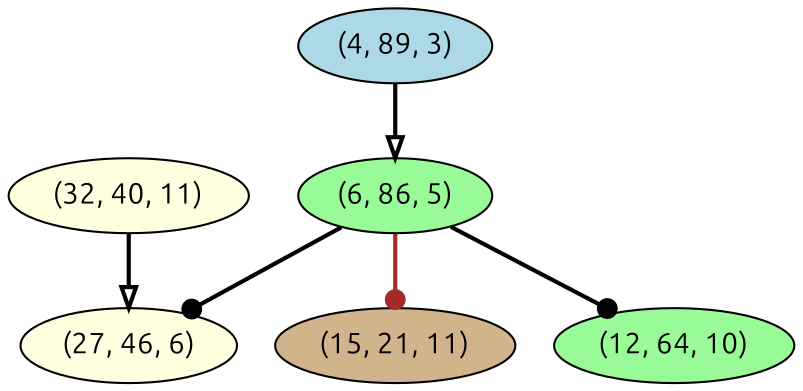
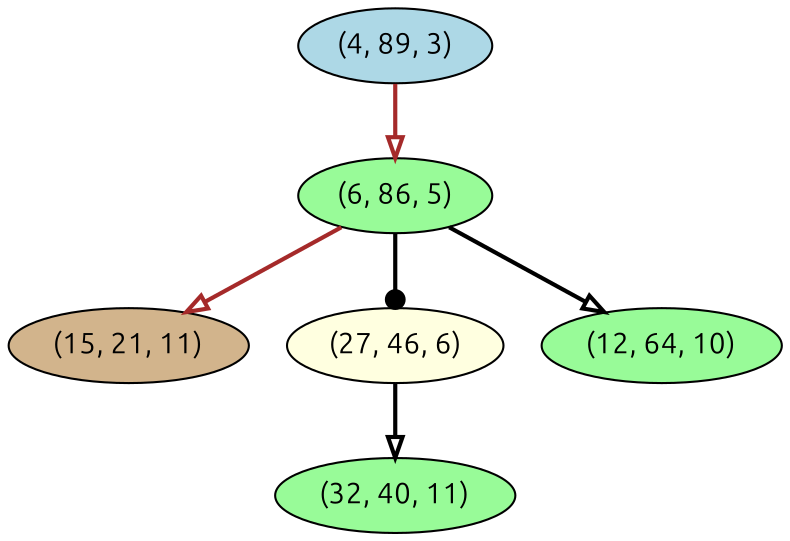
edge "(4, 89, 3)" -> "(6, 86, 5)": color black -> brown
node "(32, 40, 11)": fillcolor lightyellow -> palegreen
edge "(32, 40, 11)" -> "(27, 46, 6)": reversed
edge "(6, 86, 5)" -> "(15, 21, 11)": arrowhead dot -> onormal
edge "(6, 86, 5)" -> "(12, 64, 10)": arrowhead dot -> onormal
